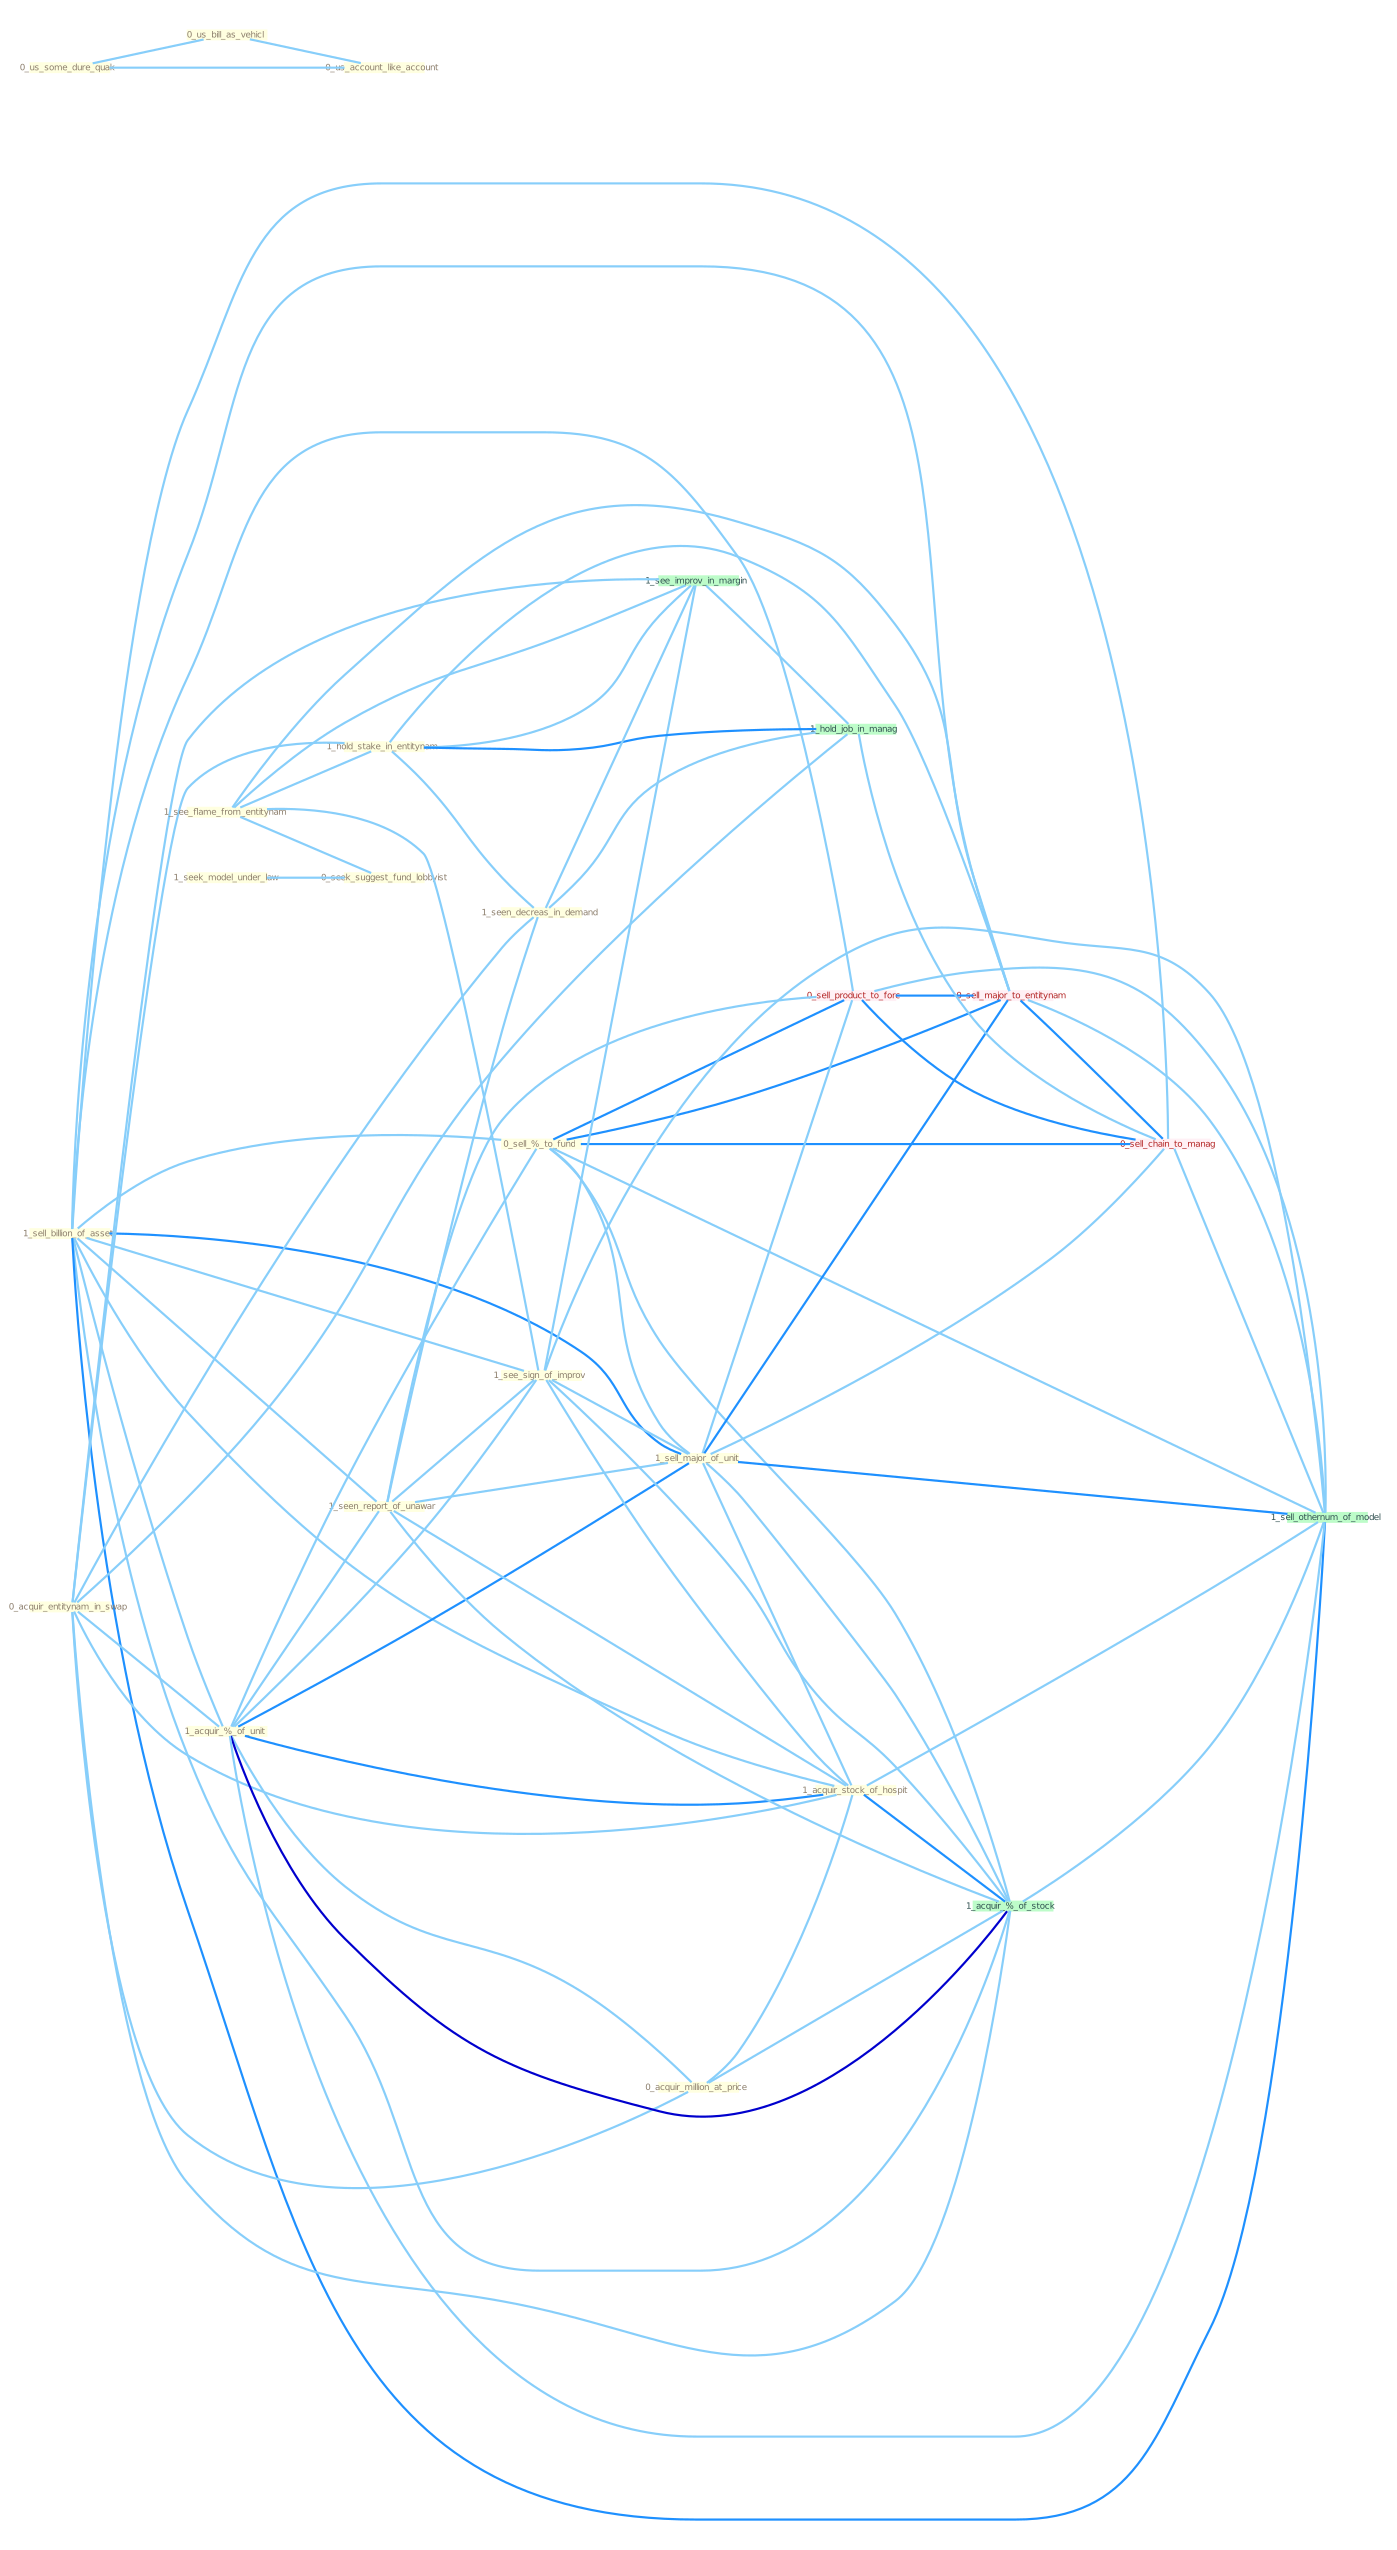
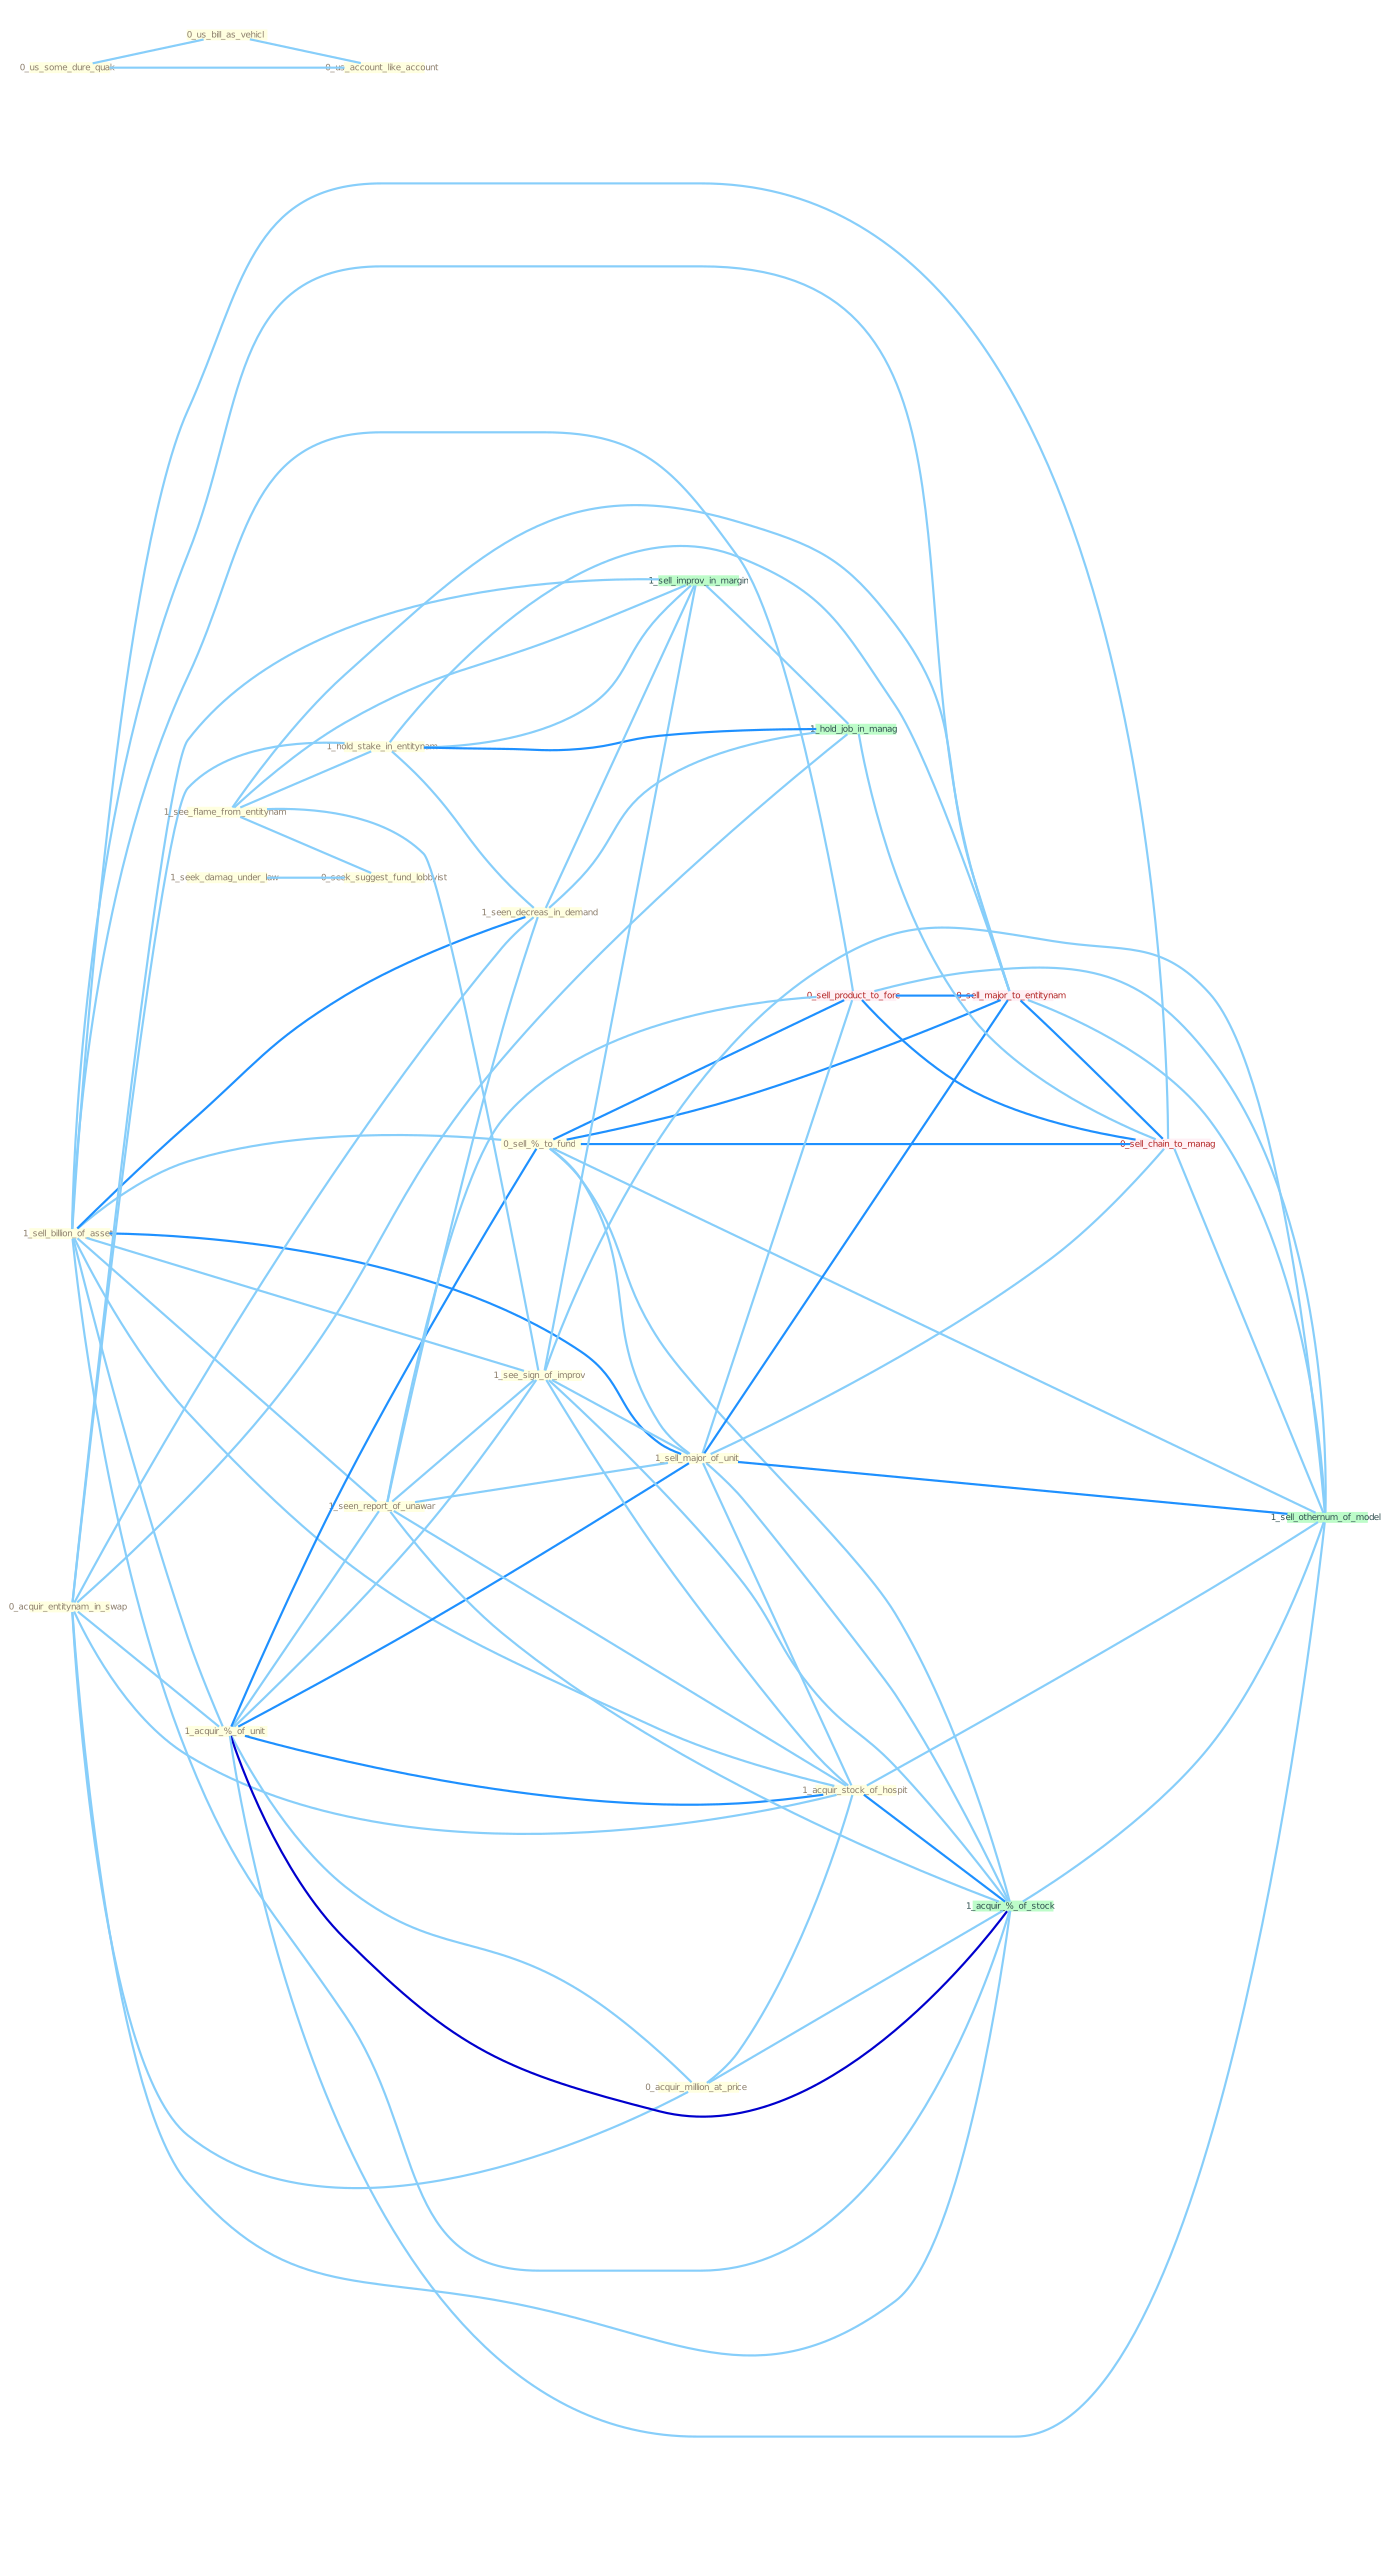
node "1_see_improv_in_margin": label "1_see_improv_in_margin" -> "1_sell_improv_in_margin"
node "1_seek_model_under_law": label "1_seek_model_under_law" -> "1_seek_damag_under_law"
edge "0_sell_%_to_fund" -- "1_acquir_%_of_unit": color #87cefa -> #1e90ff
edge "1_sell_billion_of_asset" -- "1_sell_othernum_of_model": now "1_sell_billion_of_asset" -- "1_seen_decreas_in_demand"
